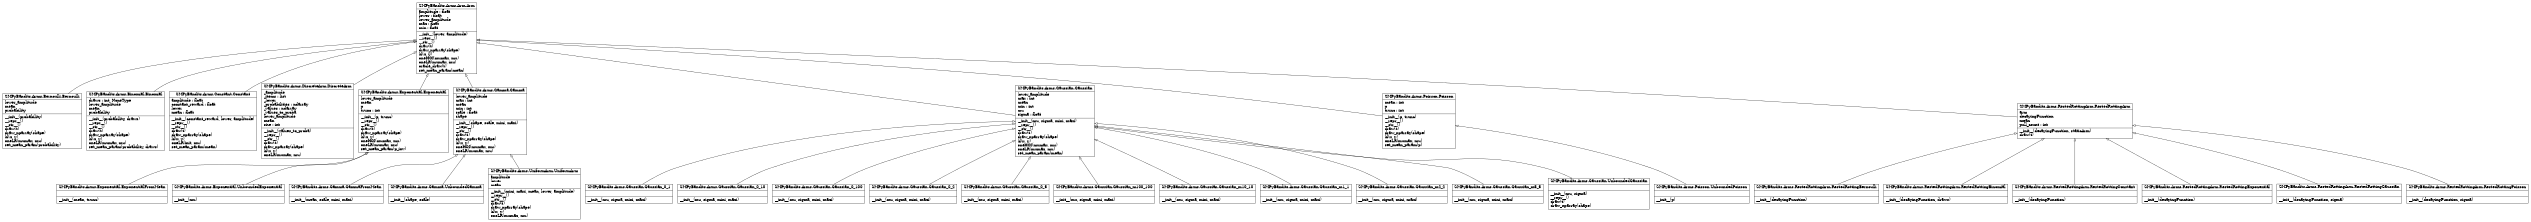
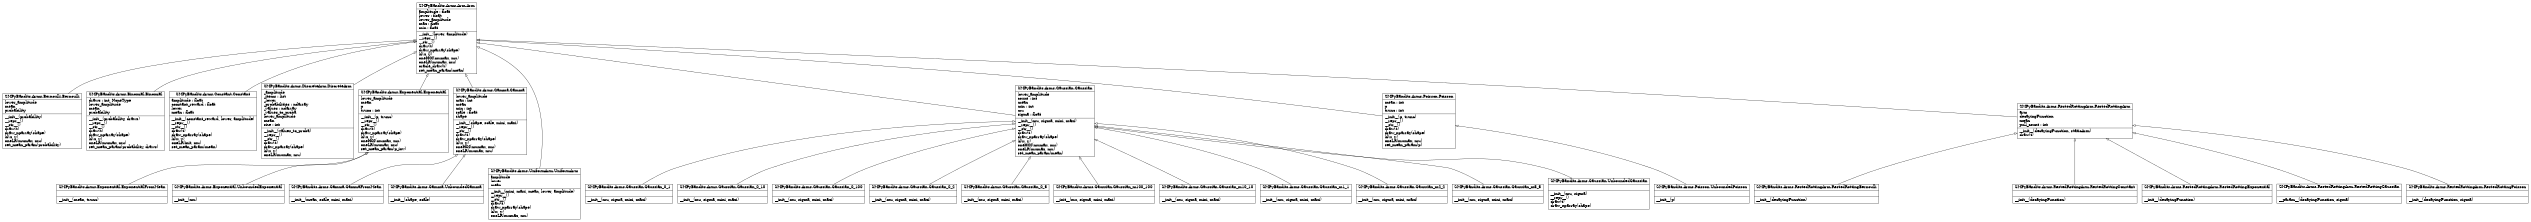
node "SMPyBandits.Arms.Gaussian.Gaussian": text "max : int" -> "count : int"
edge "SMPyBandits.Arms.UniformArm.UniformArm" -> "SMPyBandits.Arms.Gamma.Gamma": now "SMPyBandits.Arms.UniformArm.UniformArm" -> "SMPyBandits.Arms.Arm.Arm"
node "SMPyBandits.Arms.RestedRottingArm.RestedRottingBinomial": removed
node "SMPyBandits.Arms.RestedRottingArm.RestedRottingGaussian": text "__init__(decayingFunction, sigma)" -> "__param__(decayingFunction, sigma)"
